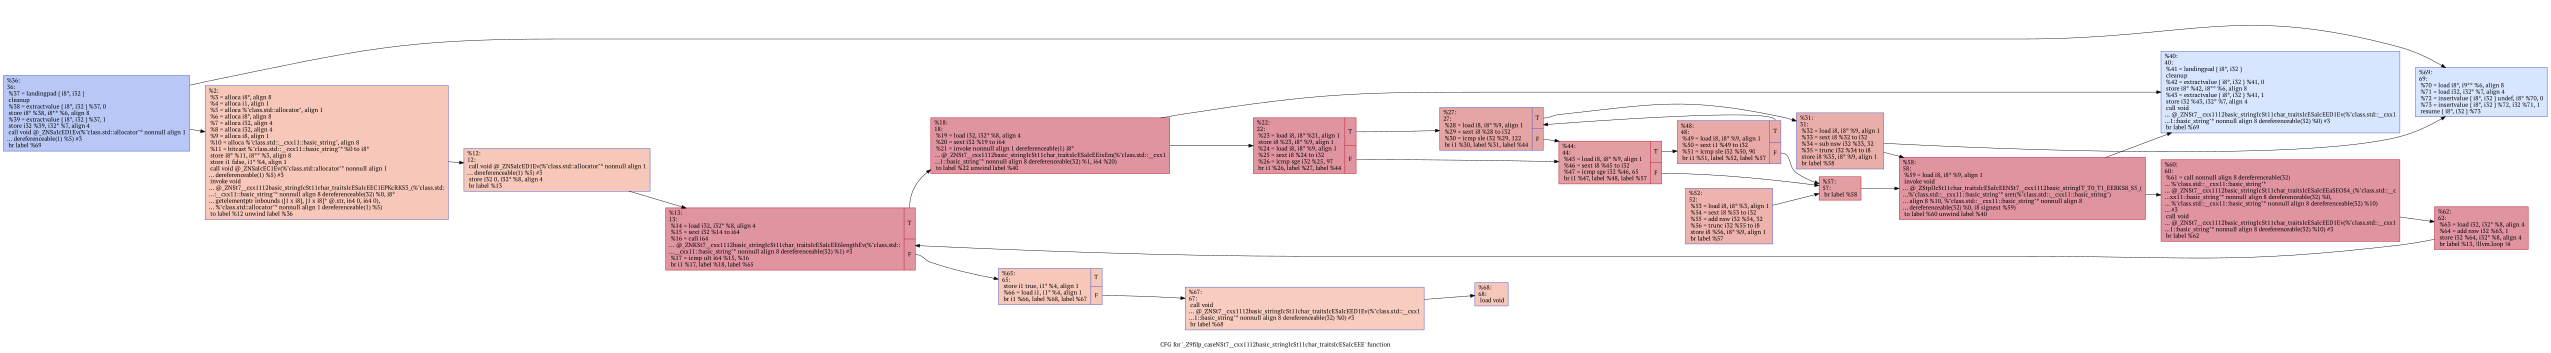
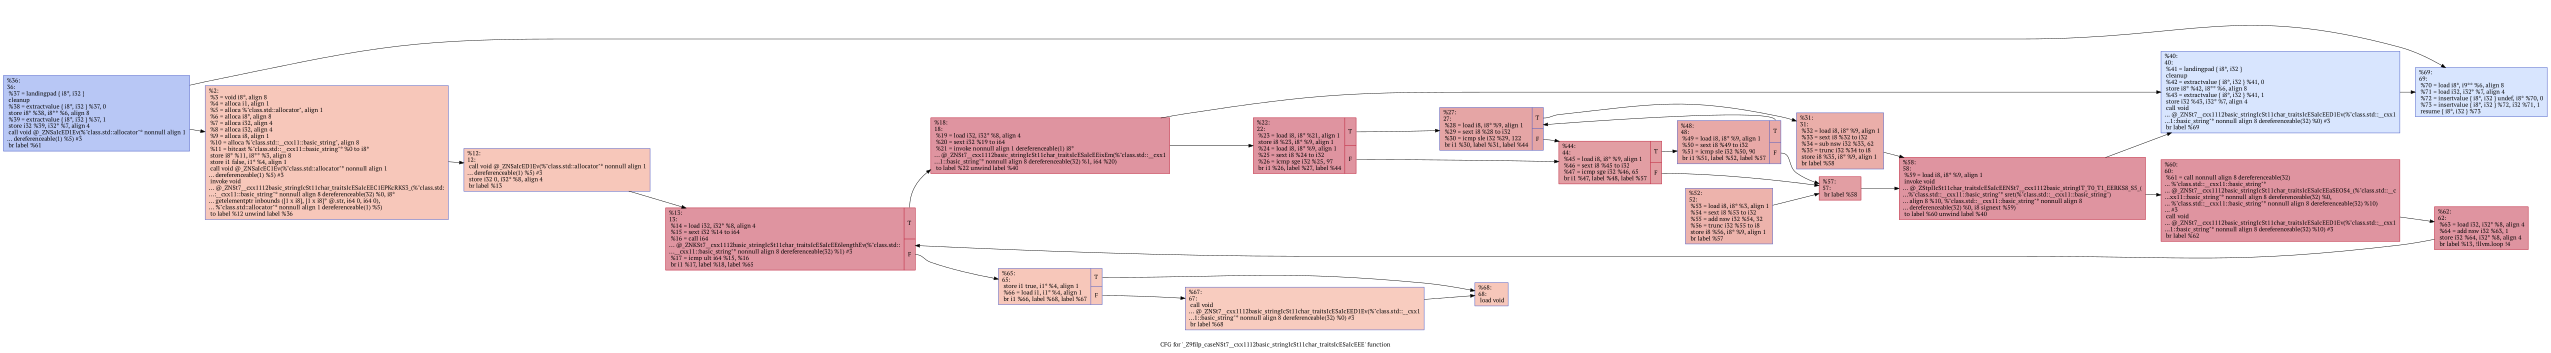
node "%2:": text "%3 = alloca i8*, align 8" -> "%3 = void i8*, align 8"
node "%31:": text "%34 = sub nsw i32 %33, 32" -> "%34 = sub nsw i32 %33, 62"
node "%36:": text "br label %69" -> "br label %61"
node "%48:": text "%50 = sext i1 %49 to i32" -> "%50 = sext i8 %49 to i32"
edge "%31:" -> "%69:": now "%40:" -> "%69:"
edge "%65:" -> "%68:": added
